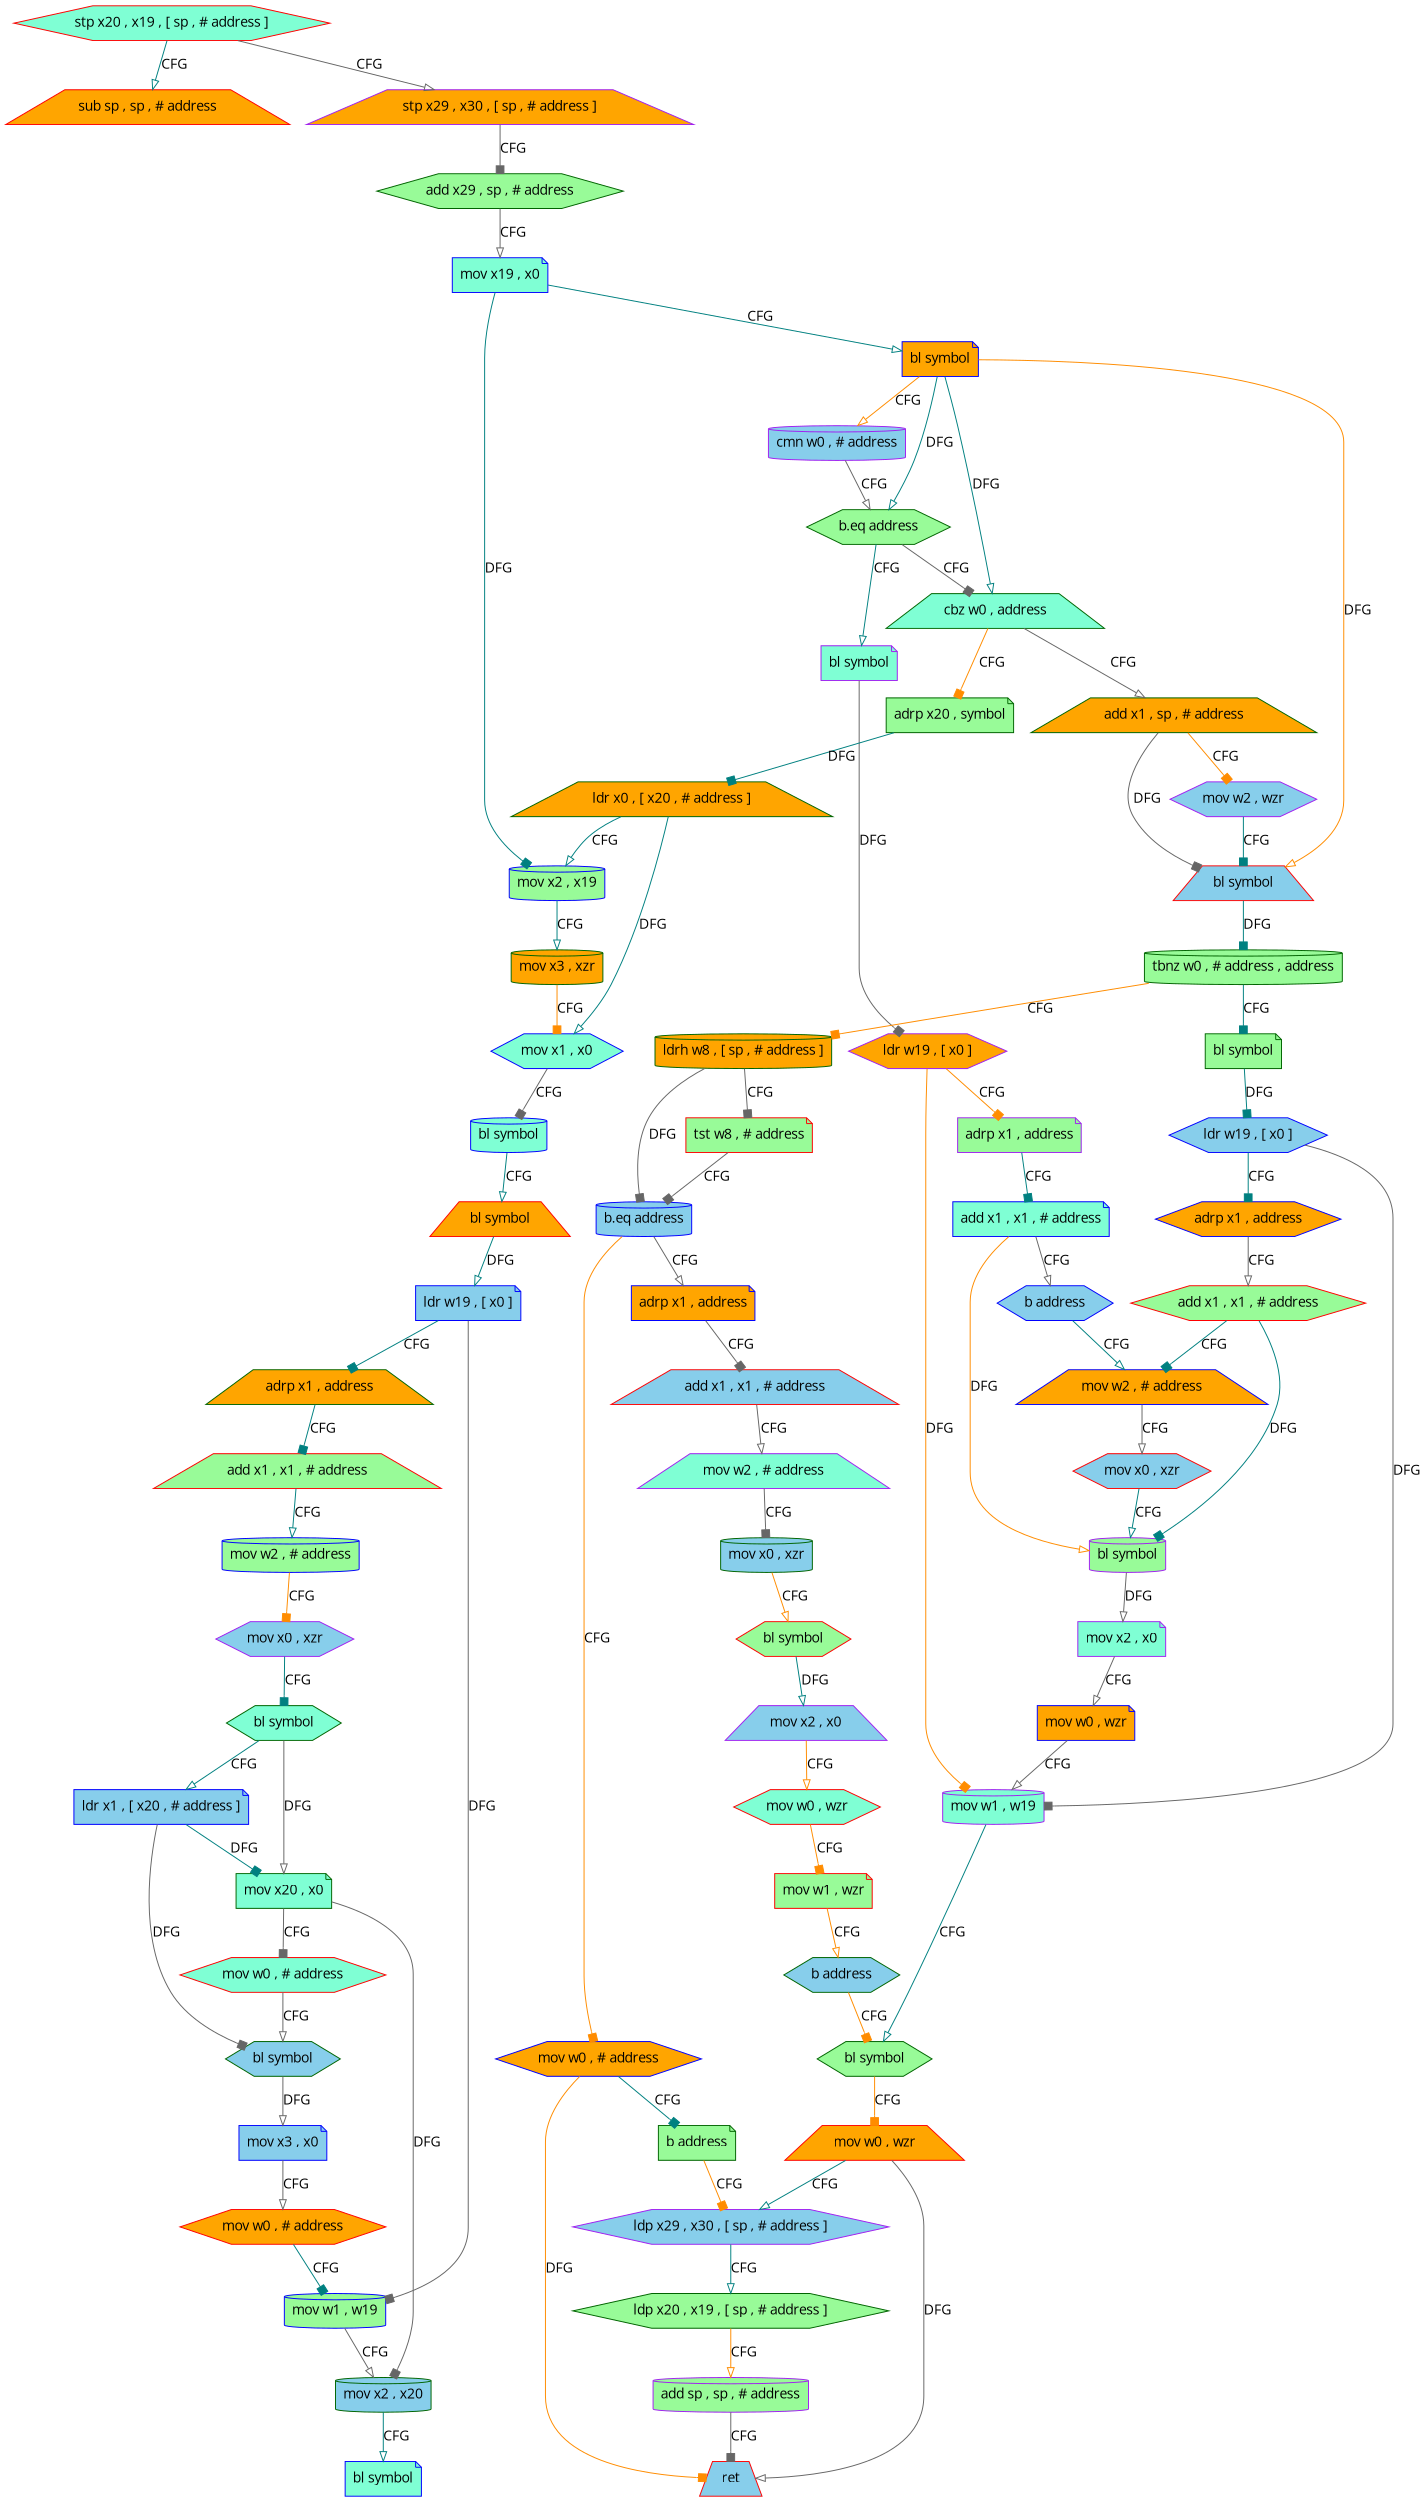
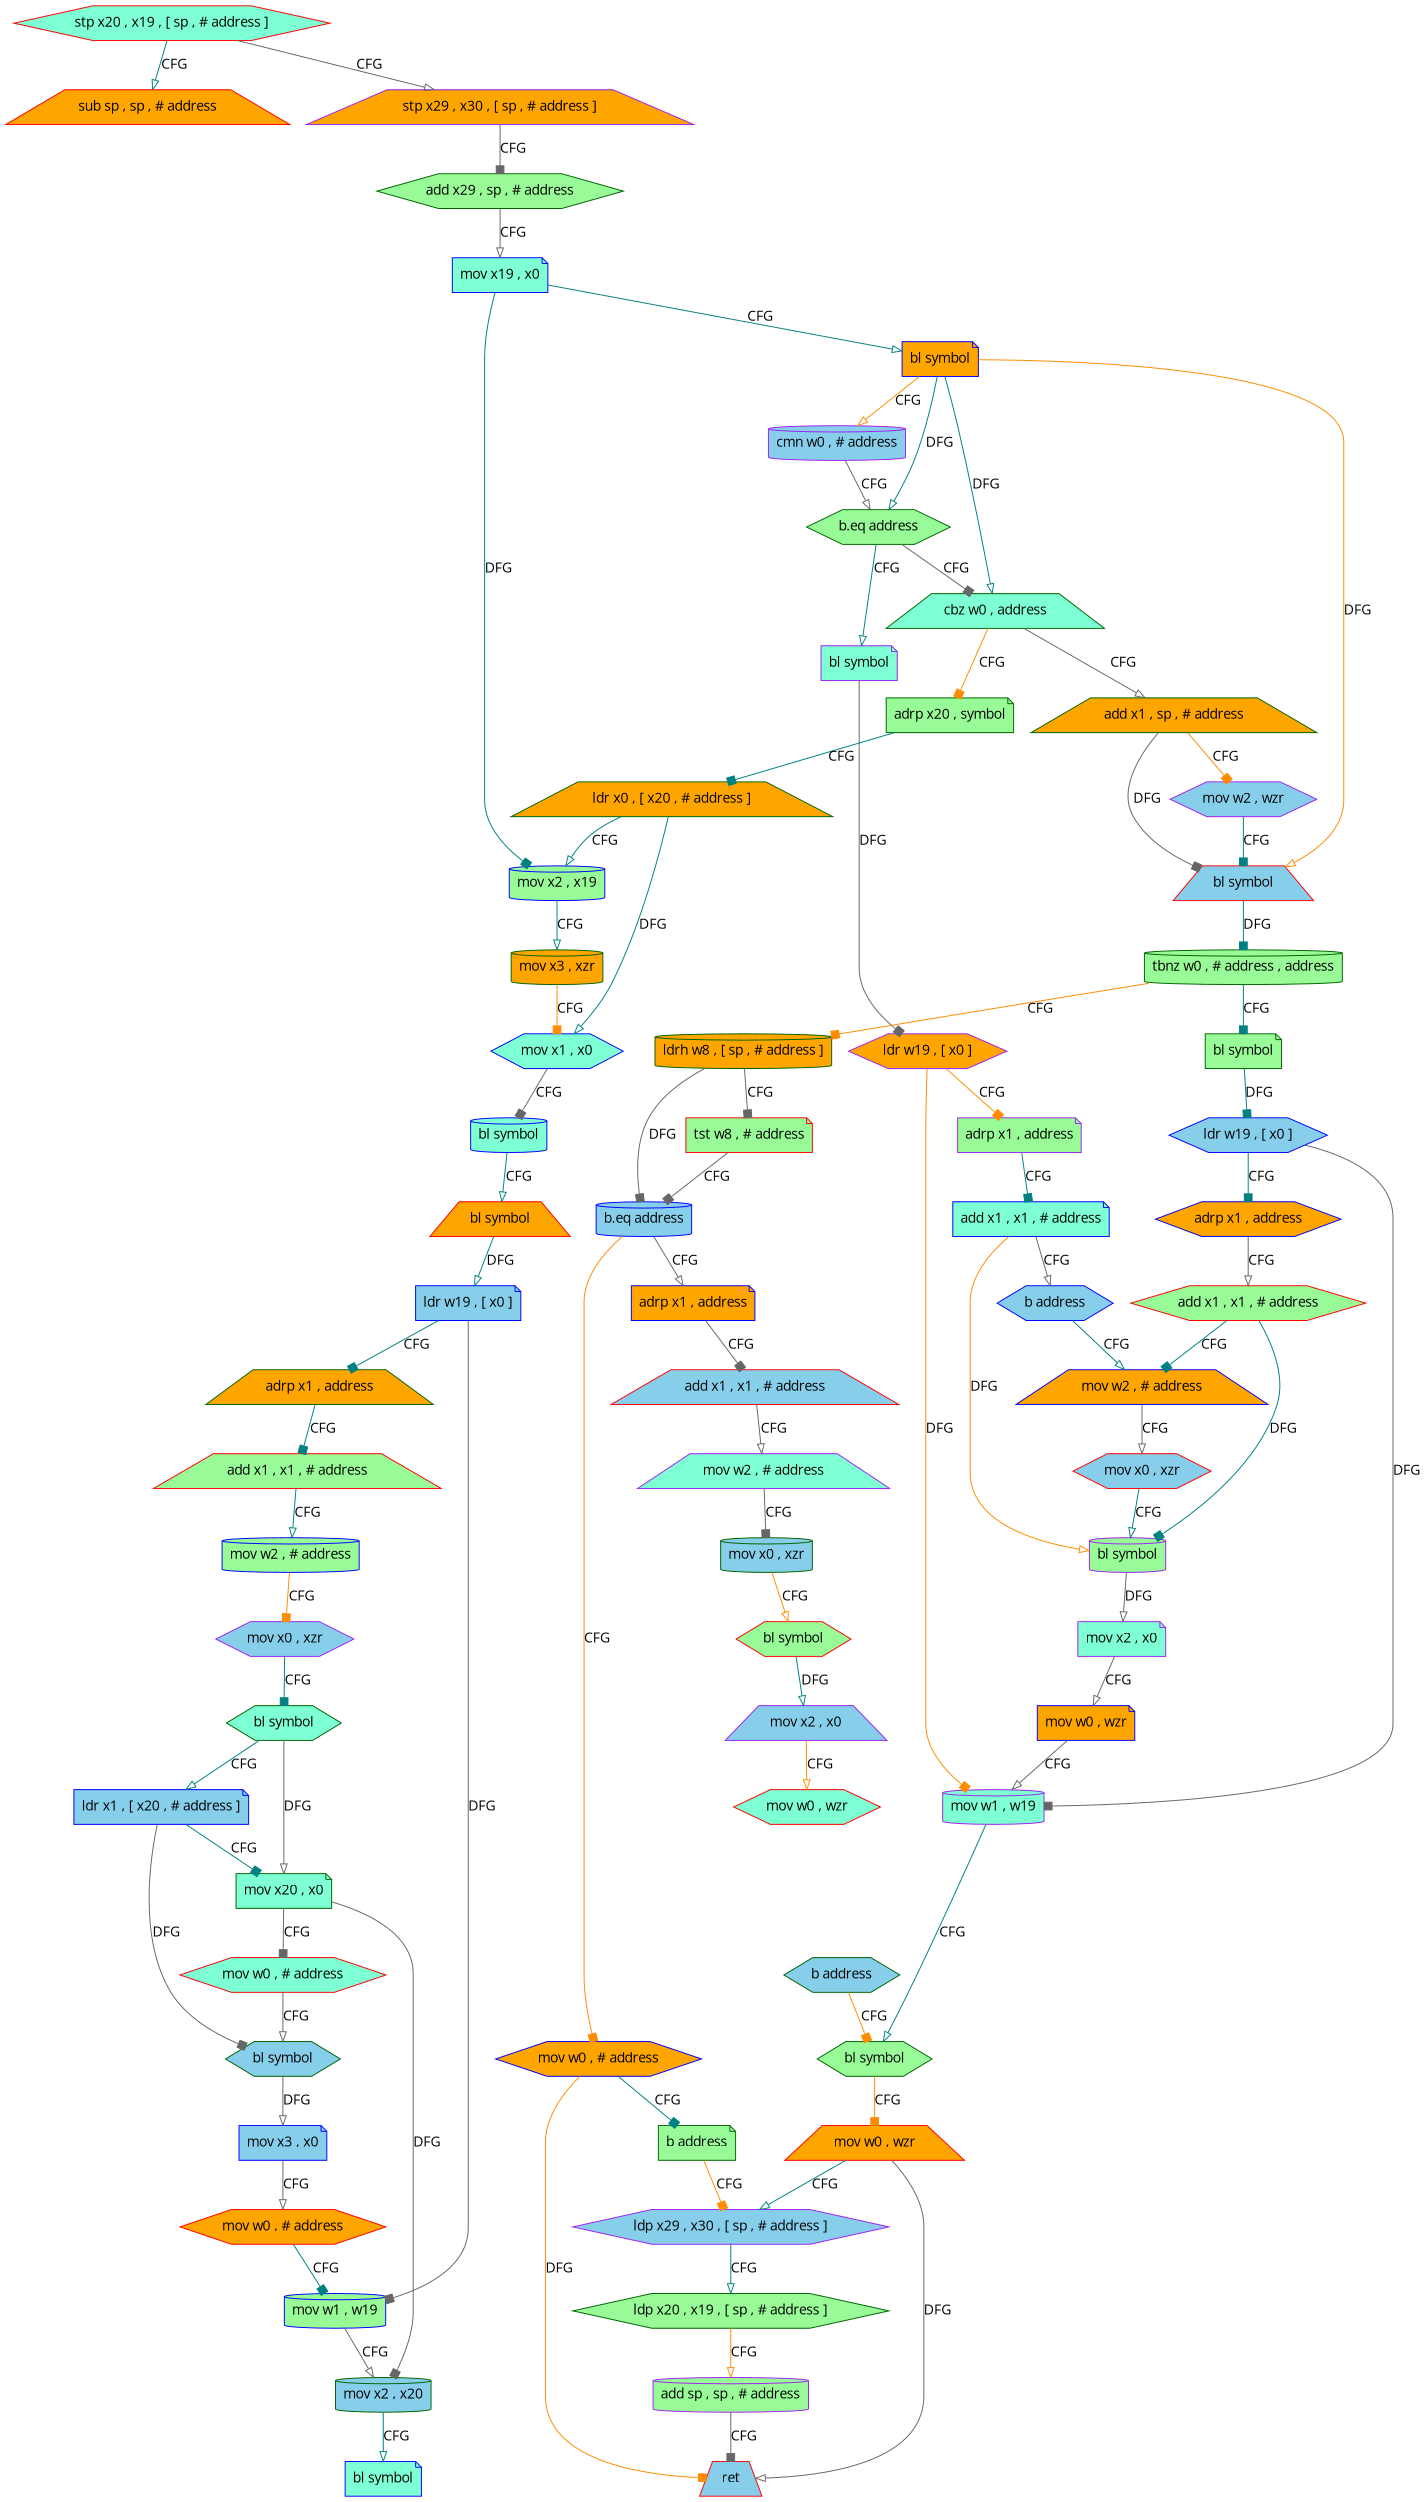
edge "adrp x20 , symbol" -> "ldr x0 , [ x20 , # address ]": label "DFG" -> "CFG"
edge "ldr x1 , [ x20 , # address ]" -> "mov x20 , x0": label "DFG" -> "CFG"
node "mov w1 , wzr": removed
